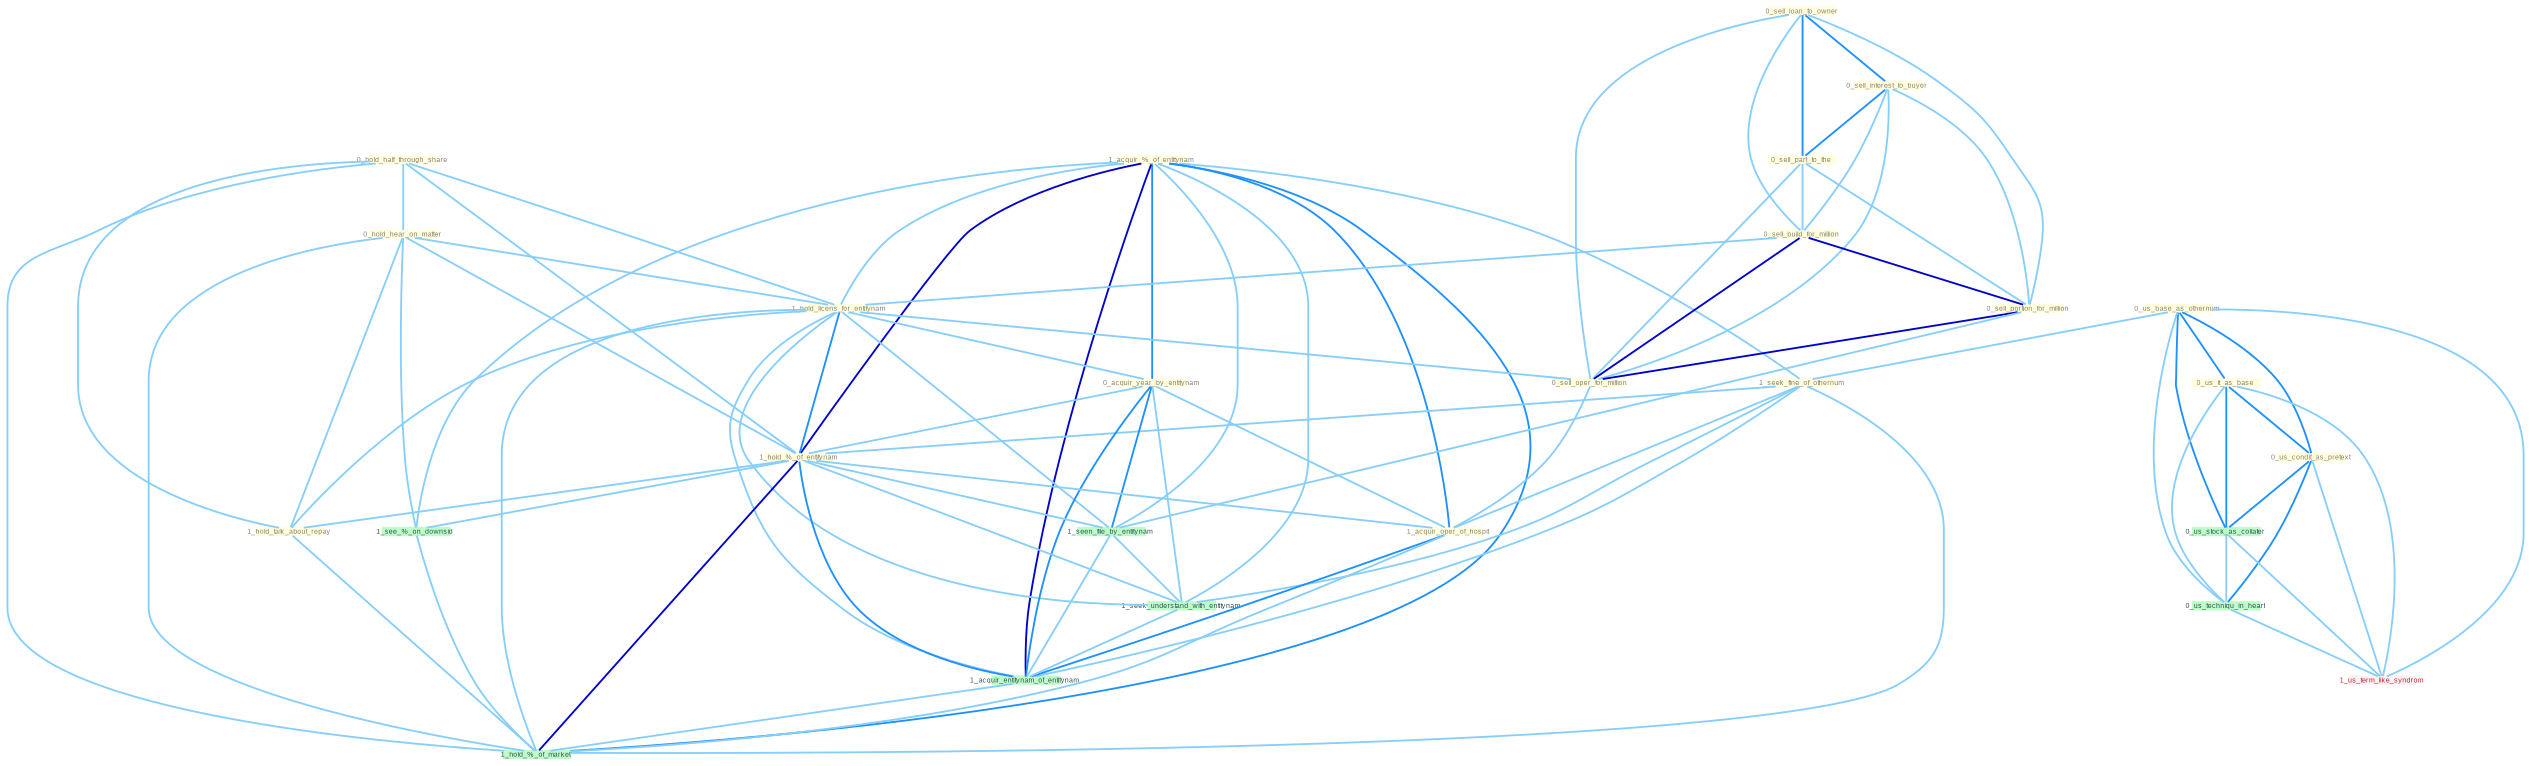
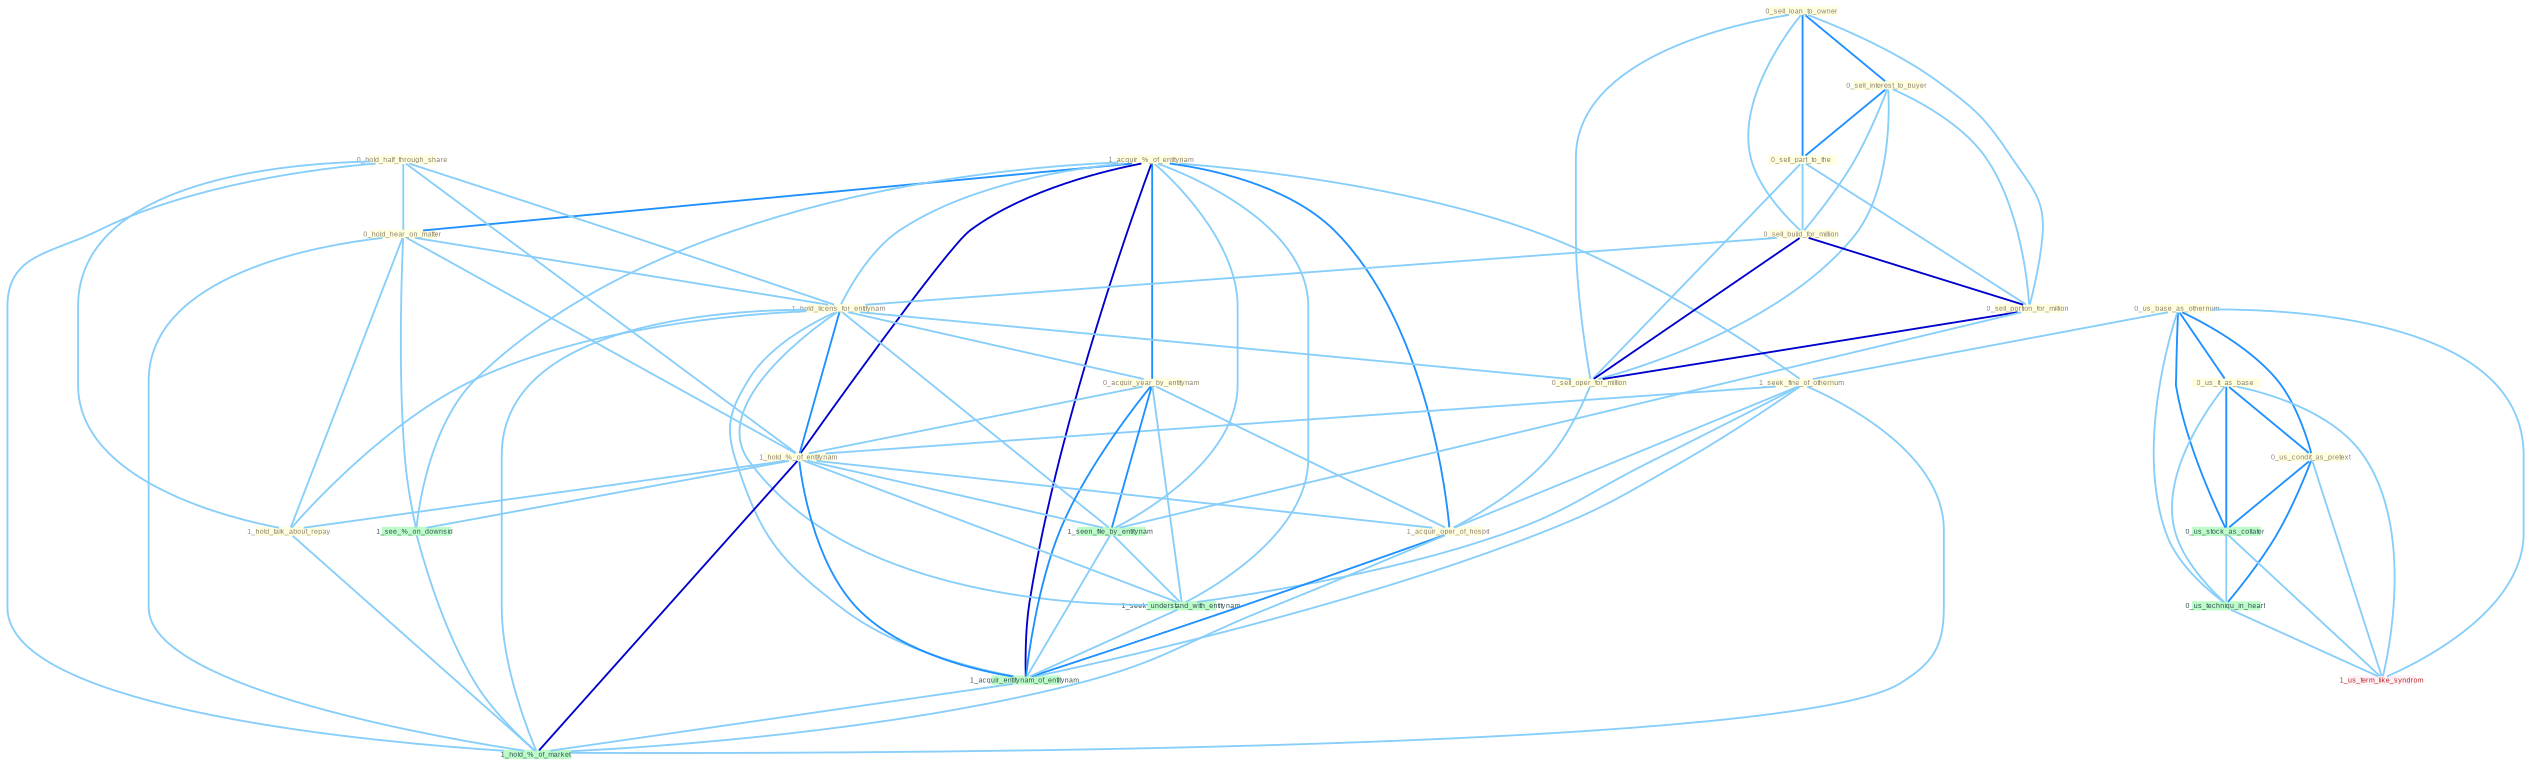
edge "1_acquir_%_of_entitynam" -- "1_hold_%_of_market": now "1_acquir_%_of_entitynam" -- "0_hold_hear_on_matter"
